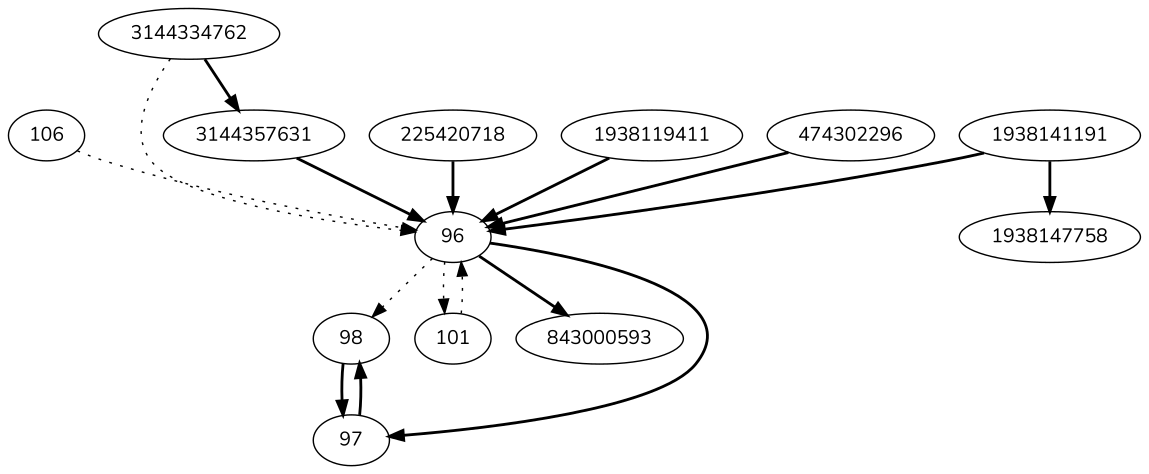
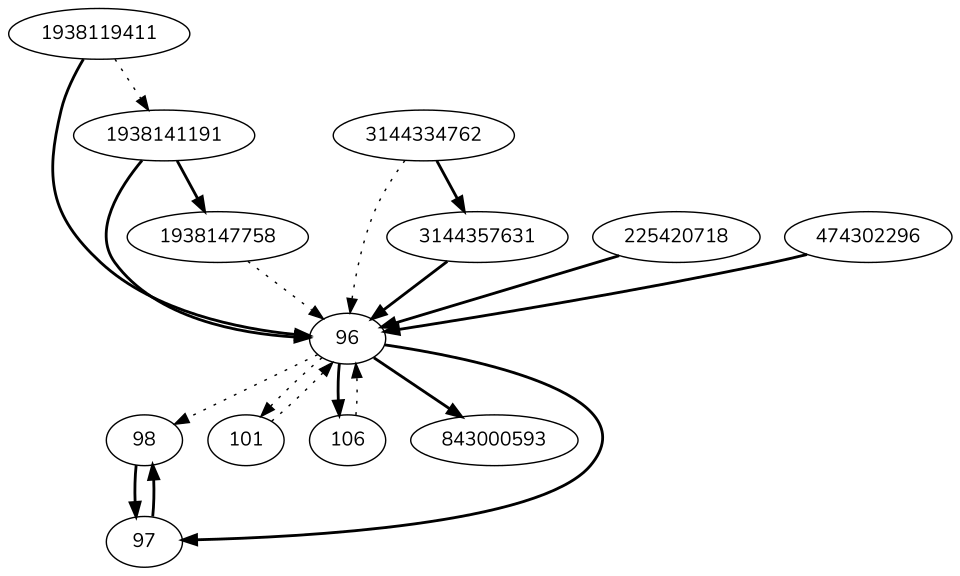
edge "1938119411" -> "1938141191": added
edge "1938147758" -> "96": added
edge "96" -> "106": added
